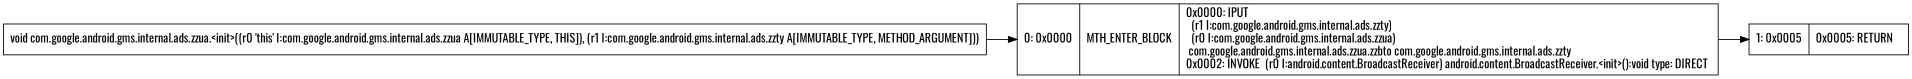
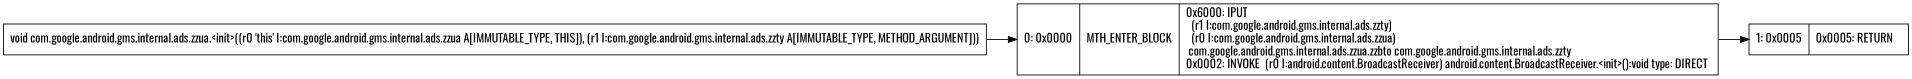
node "0: 0x0000": text "0x0000: IPUT" -> "0x6000: IPUT"
